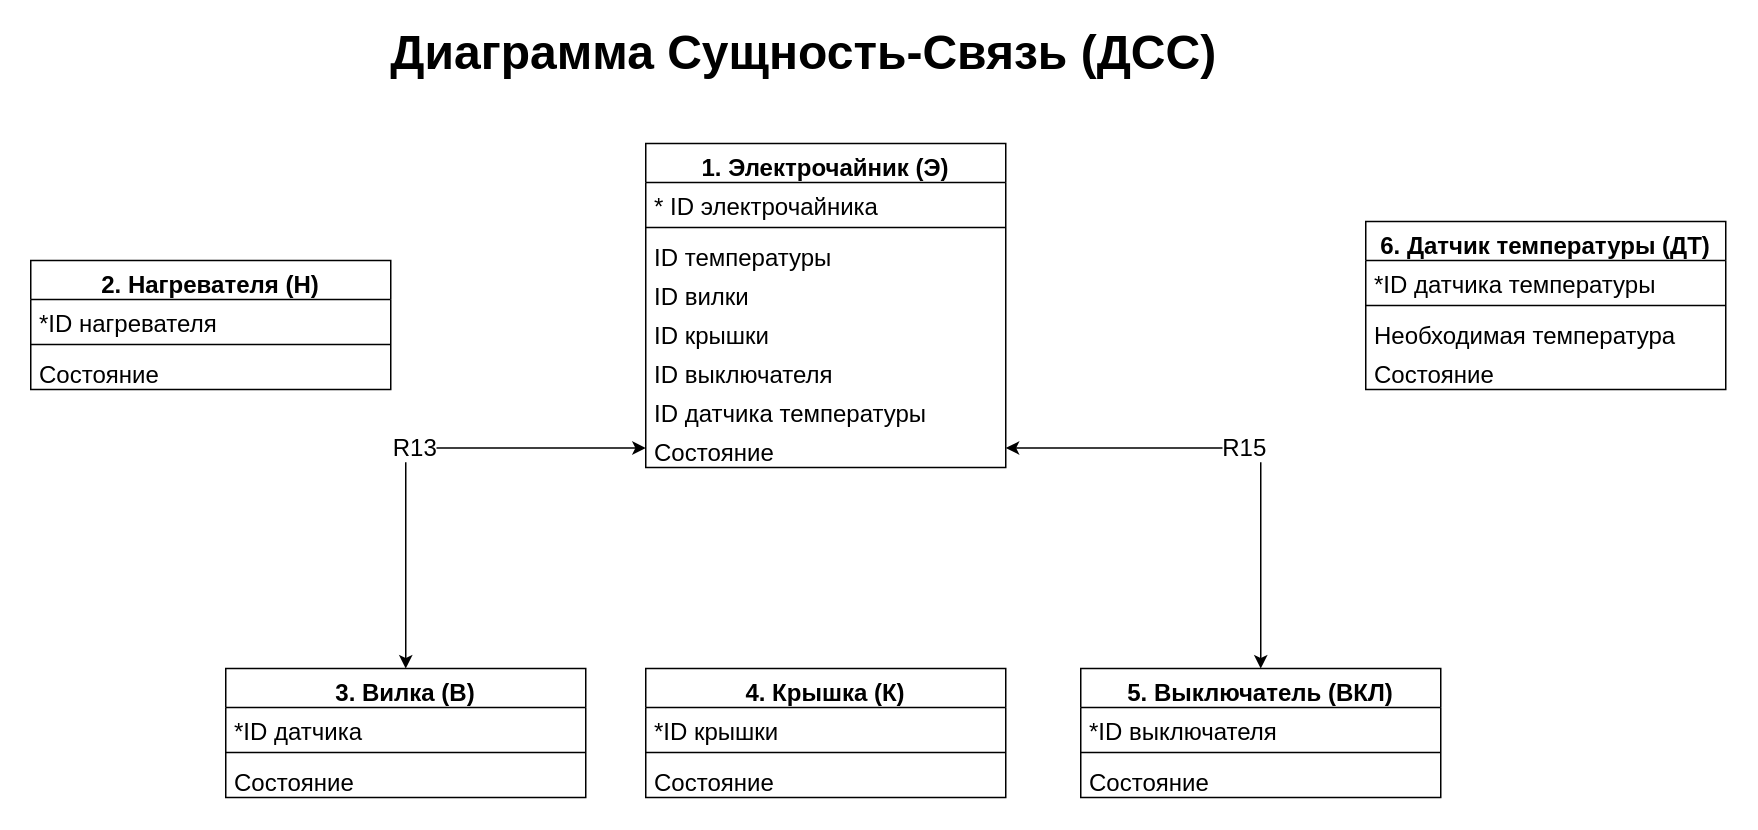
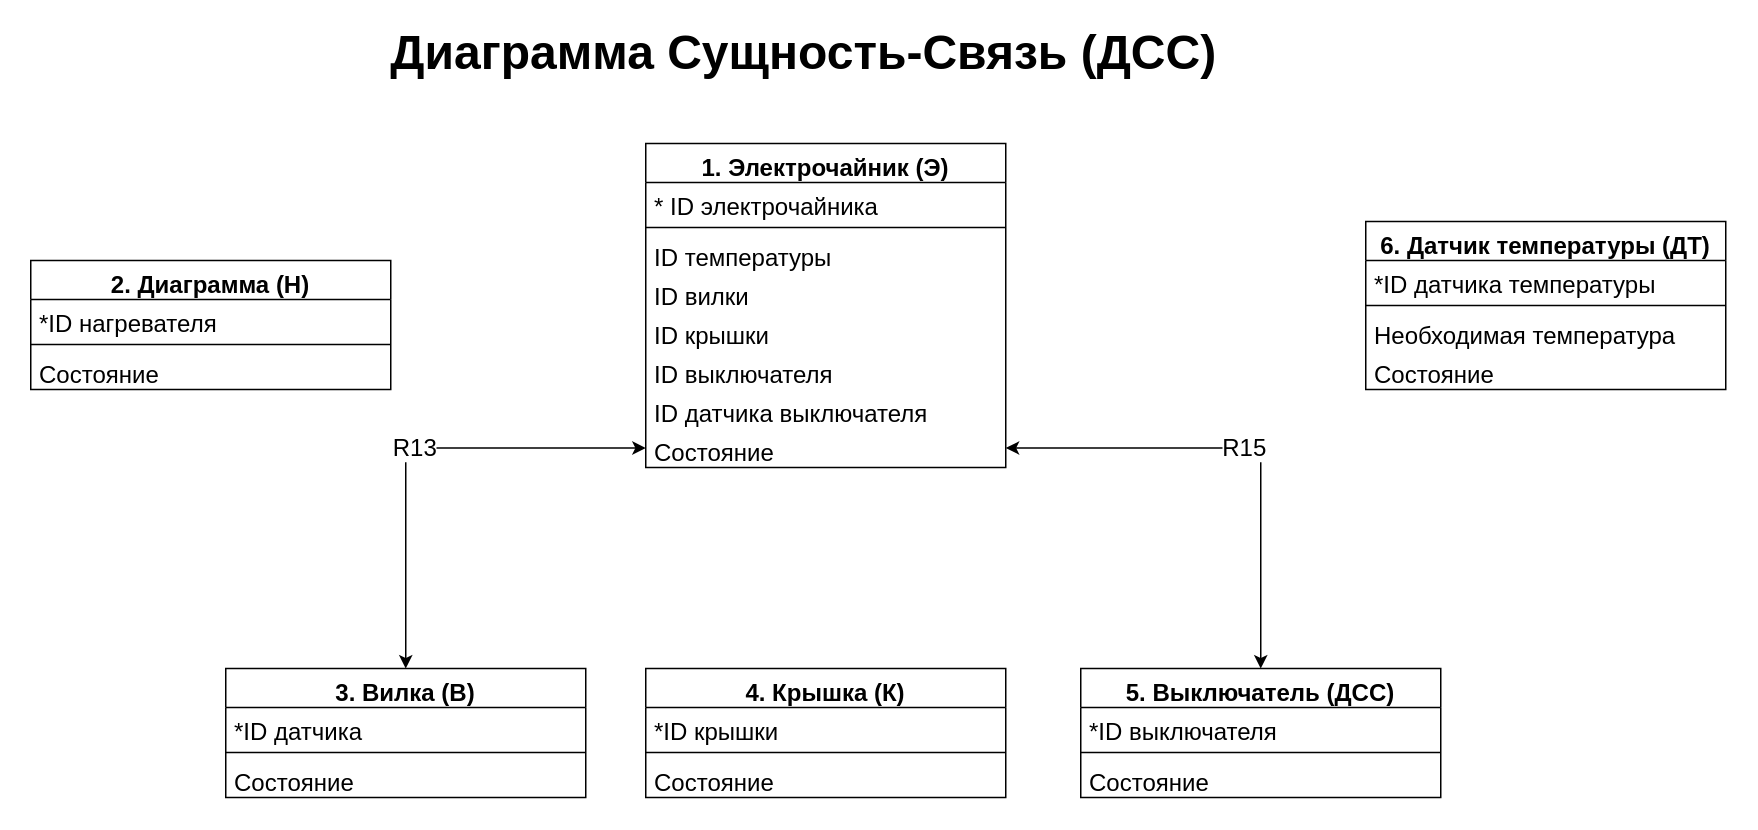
node "2. Нагревателя (Н)": label "2. Нагревателя (Н)" -> "2. Диаграмма (Н)"
node "ID датчика температуры": label "ID датчика температуры" -> "ID датчика выключателя"
node "5. Выключатель (ВКЛ)": label "5. Выключатель (ВКЛ)" -> "5. Выключатель (ДСС)"
